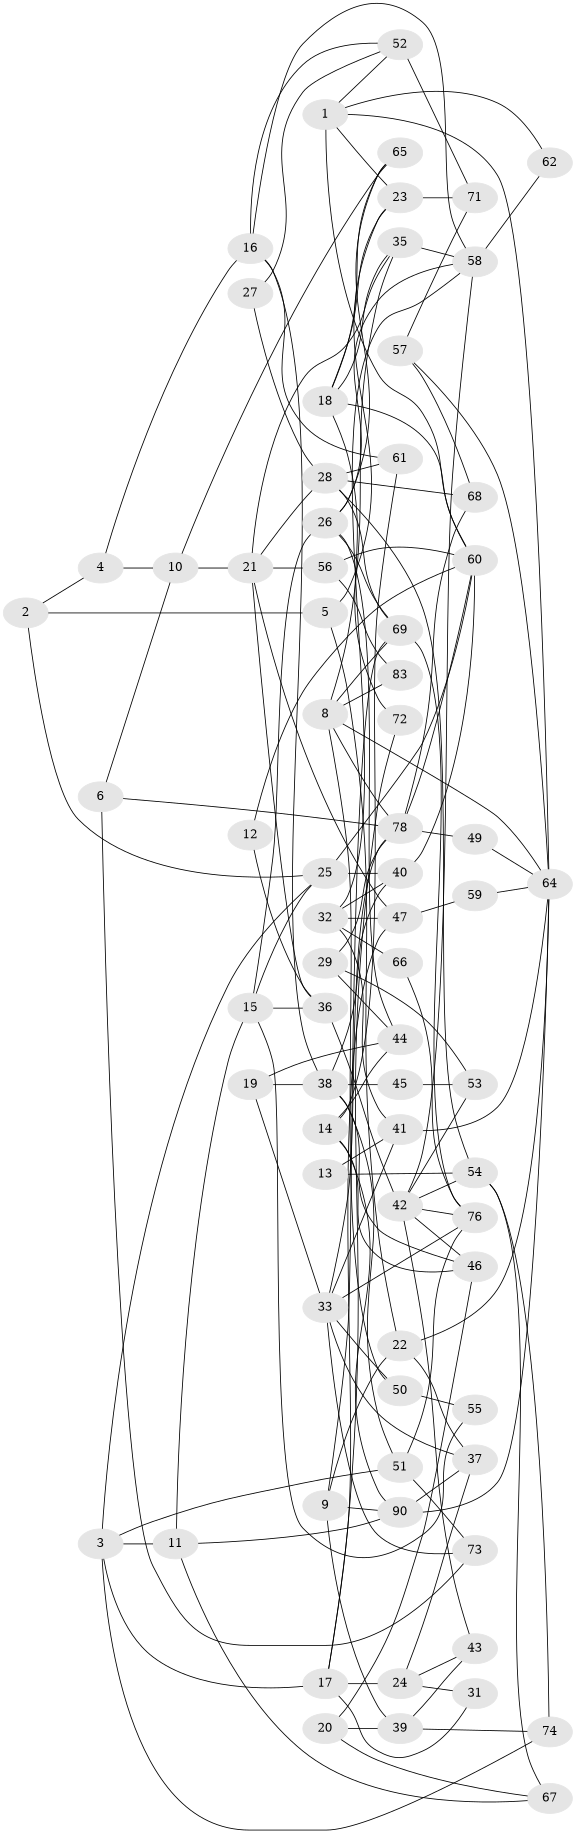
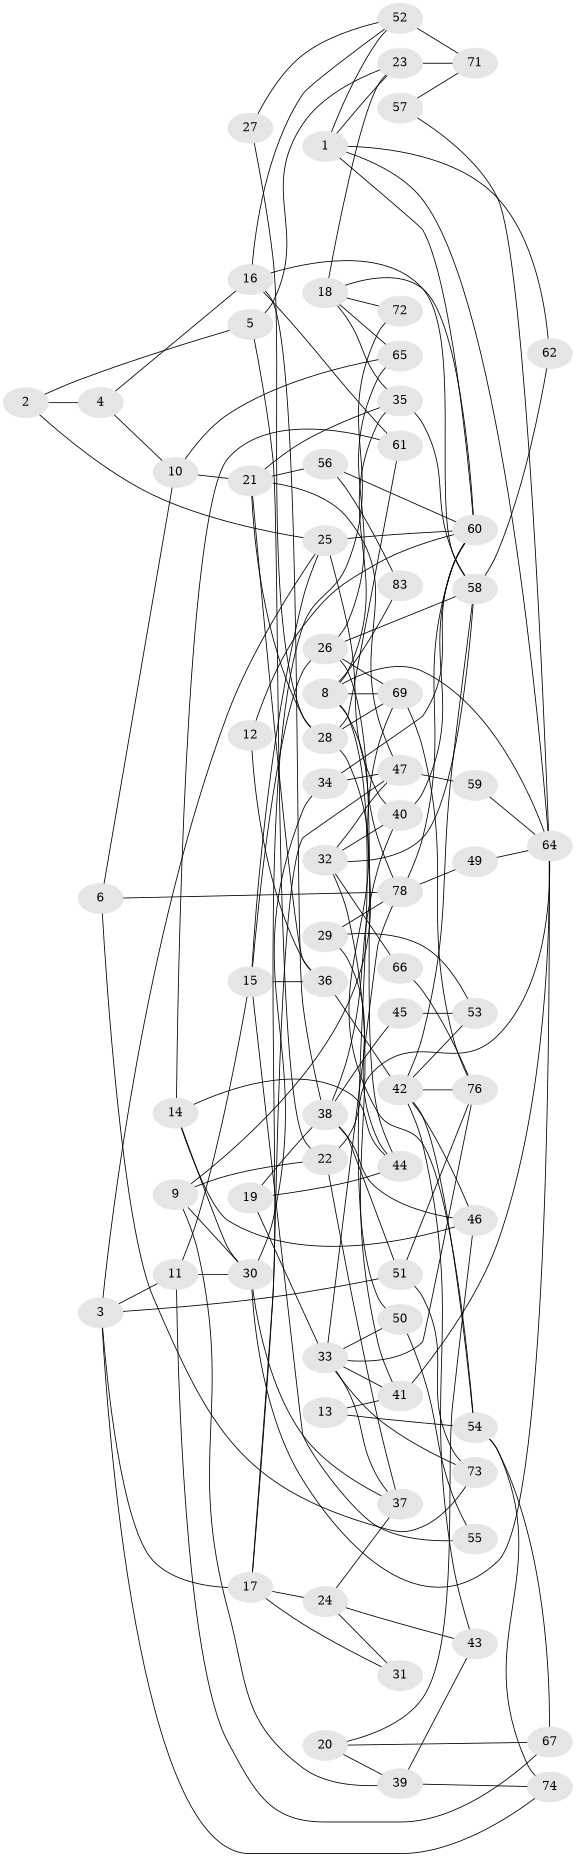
node "68": removed
node "34": added
node "90": label "90" -> "30"
